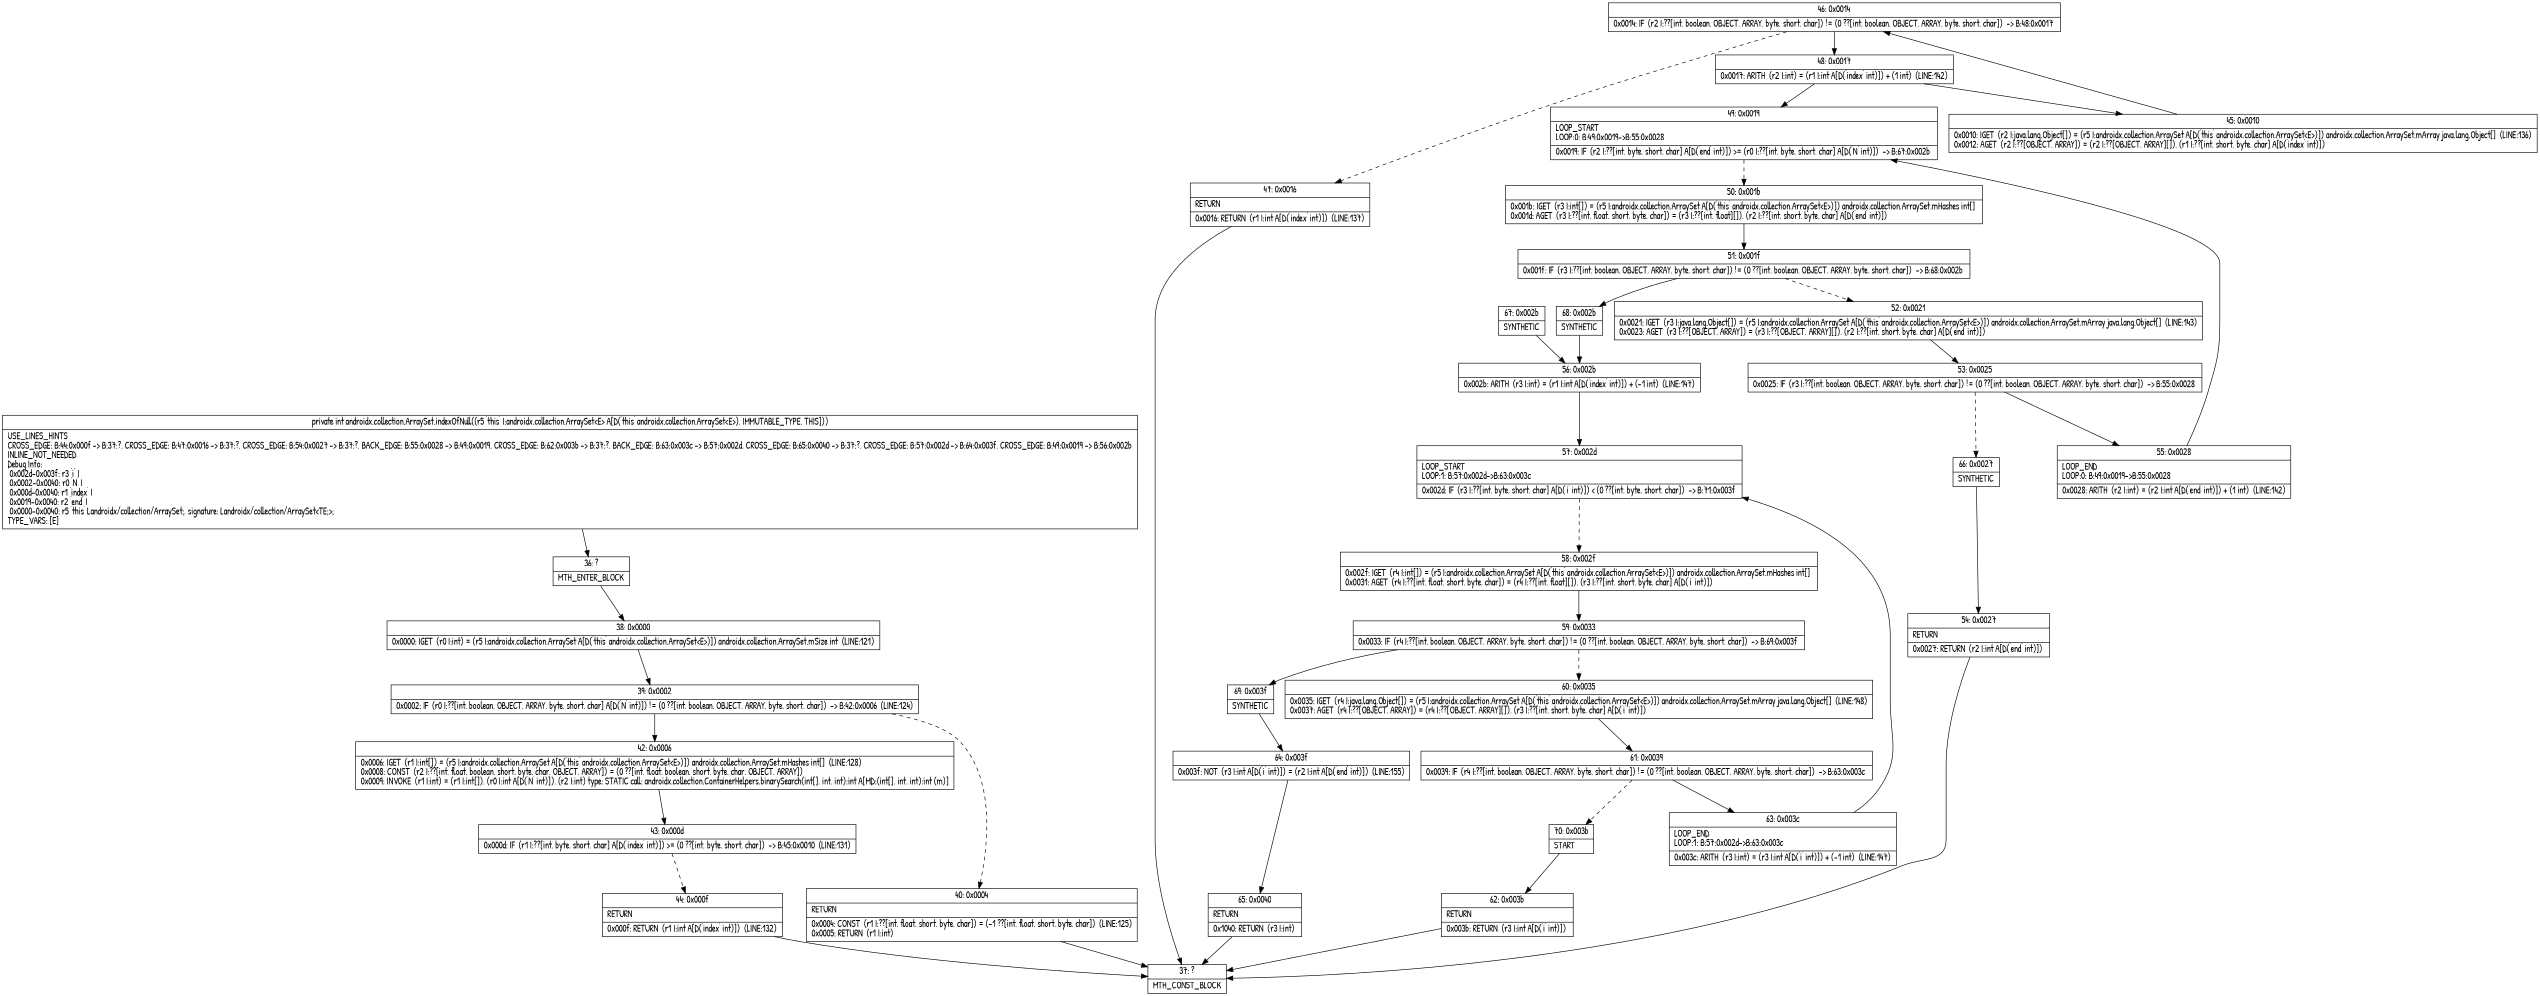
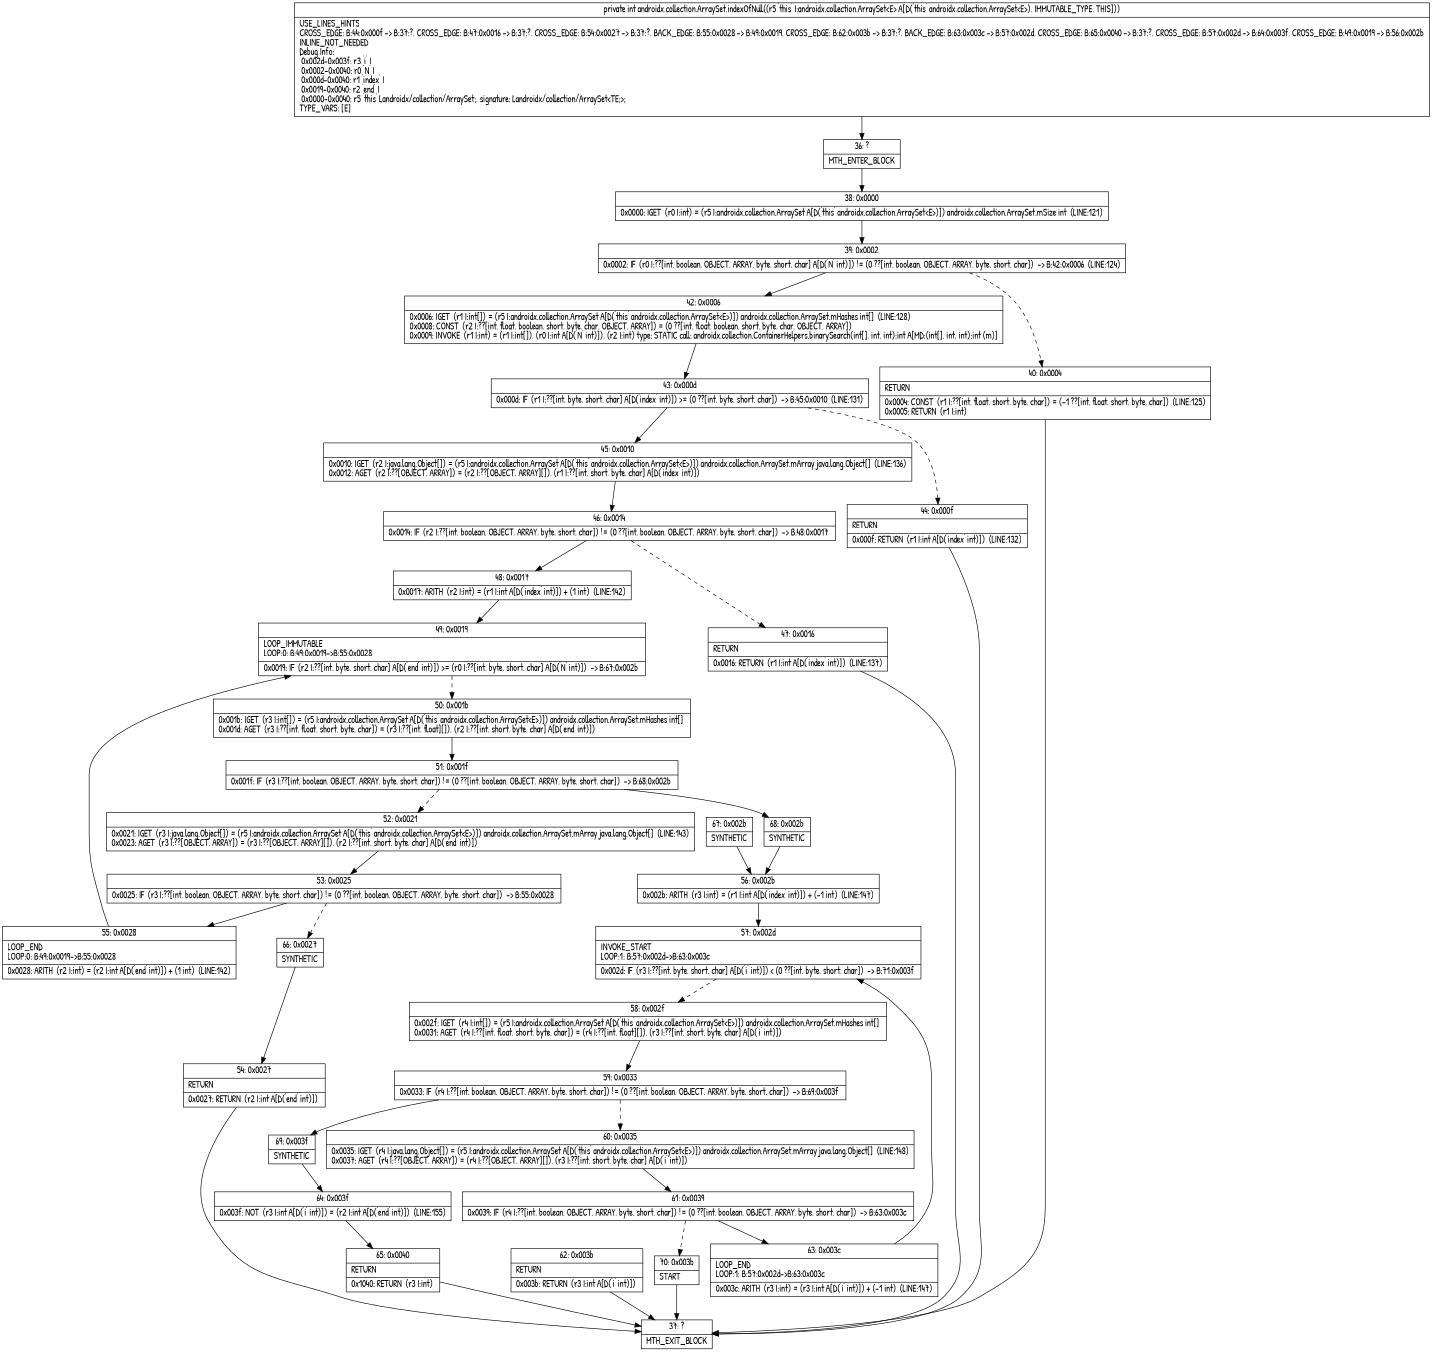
edge "48: 0x0017" -> "45: 0x0010": now "43: 0x000d" -> "45: 0x0010"
node "49: 0x0019": text "LOOP_START" -> "LOOP_IMMUTABLE"
node "57: 0x002d": text "LOOP_START" -> "INVOKE_START"
edge "70: 0x003b" -> "62: 0x003b": now "70: 0x003b" -> "37: ?"
node "37: ?": text "MTH_CONST_BLOCK" -> "MTH_EXIT_BLOCK"
